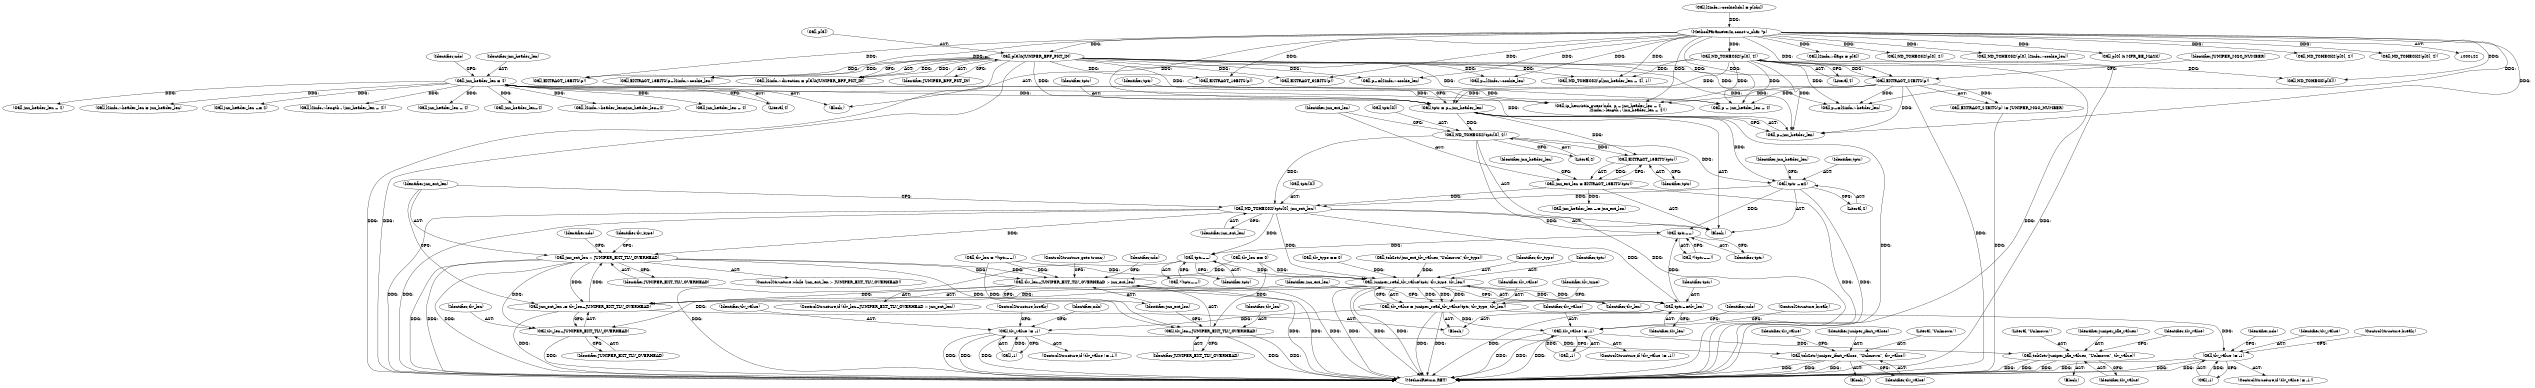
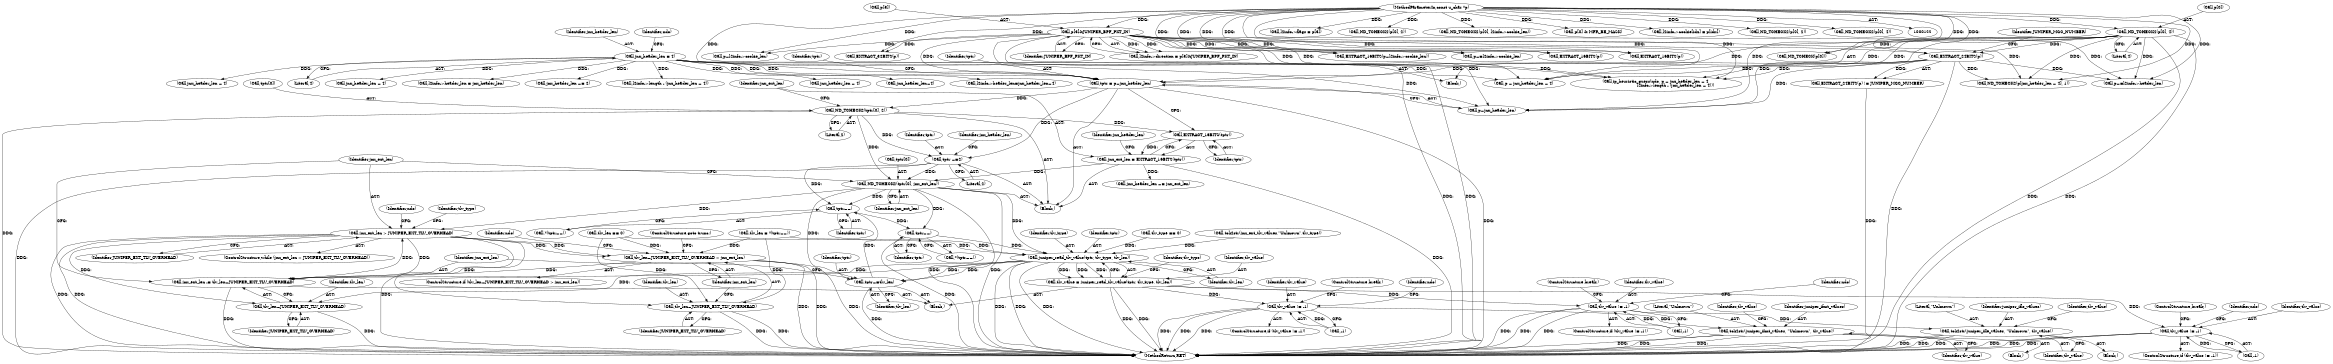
node "(Call,p[0])": added
edge "(Call,l2info->cookie[idx] = p[idx])" -> "(MethodParameterIn,const u_char *p)": reversed
edge "(Call,EXTRACT_24BITS(p))" -> "(Call,ND_TCHECK2(p[jnx_header_len + 4], 1))": added, label "DDG:"
edge "(Call,tptr = p+jnx_header_len)" -> "(Call,EXTRACT_16BITS(tptr))": label "DDG: " -> "CFG: "
